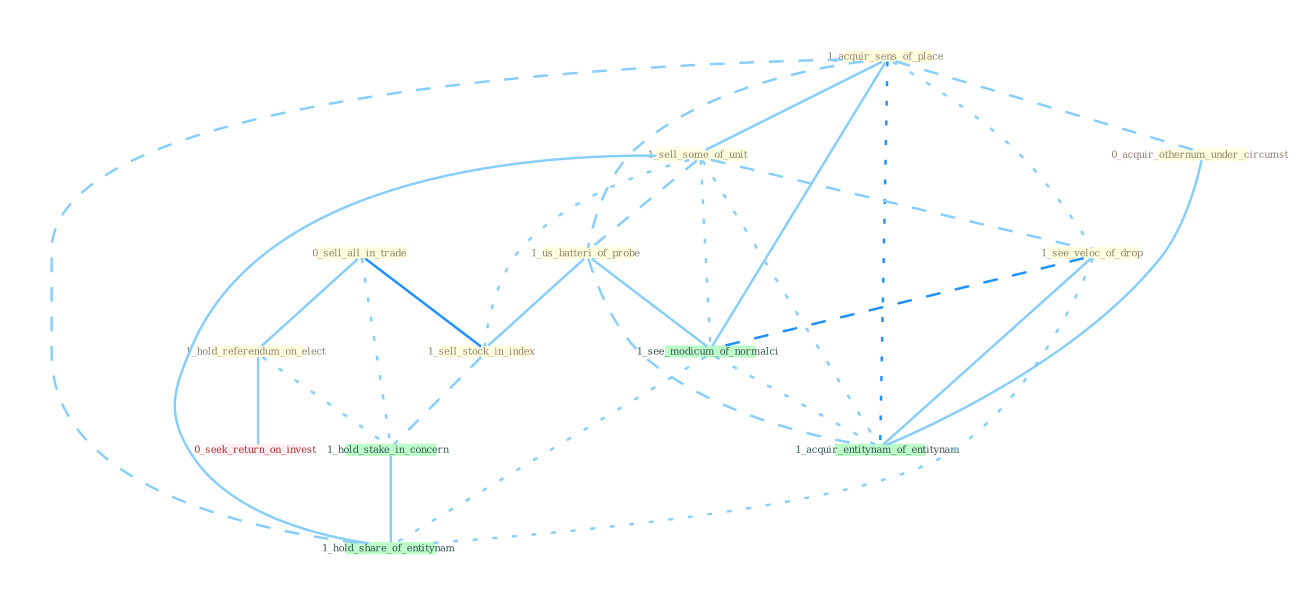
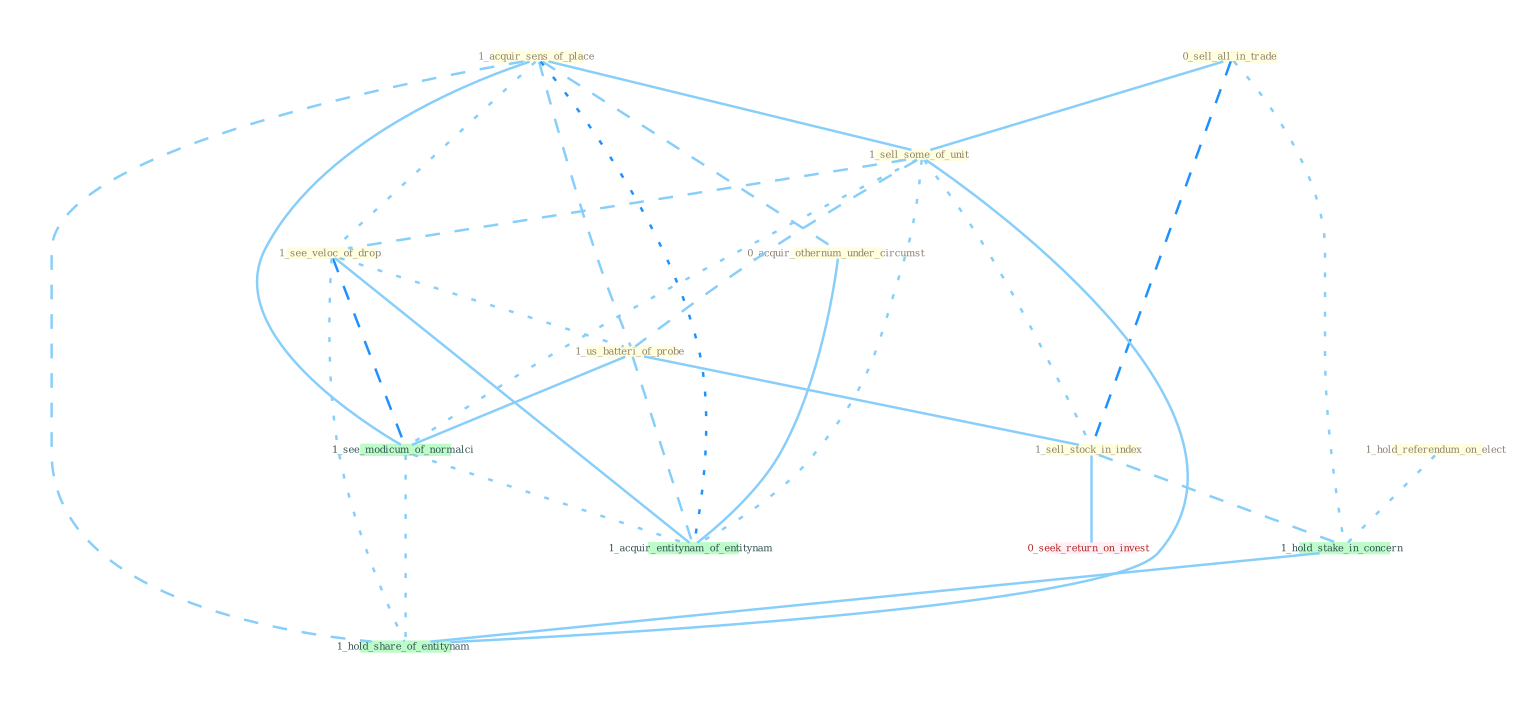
edge "0_sell_all_in_trade" -- "1_hold_referendum_on_elect": now "0_sell_all_in_trade" -- "1_sell_some_of_unit"
edge "1_see_veloc_of_drop" -- "1_us_batteri_of_probe": added
edge "0_sell_all_in_trade" -- "1_sell_stock_in_index": style solid -> dashed
edge "1_hold_referendum_on_elect" -- "0_seek_return_on_invest": now "1_sell_stock_in_index" -- "0_seek_return_on_invest"
